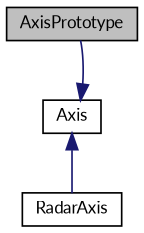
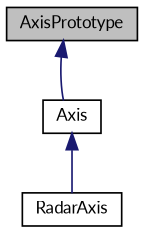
edge "AxisPrototype" -> "Axis": reversed
